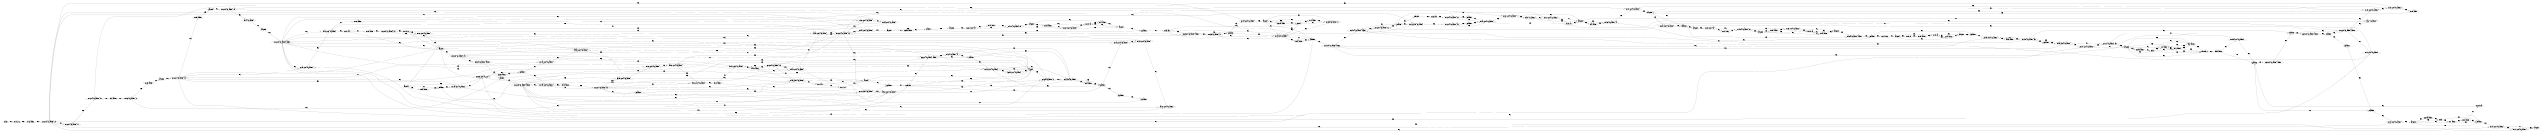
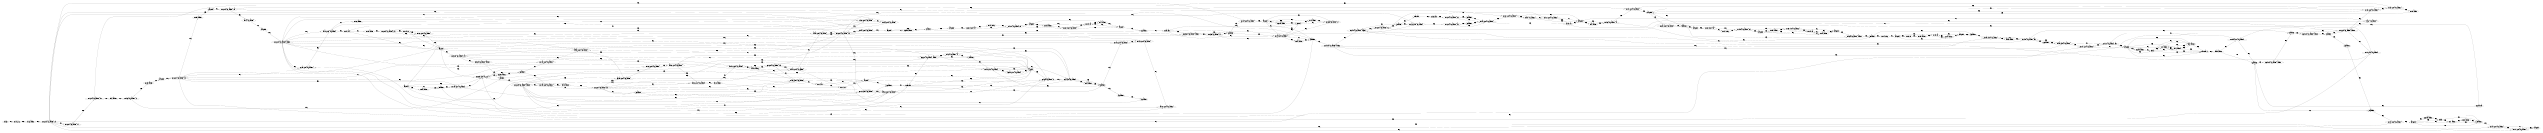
edge "movsx edx , byte [ rax + rcx ]" -> "cmp edx , address": added, label "CFG"
edge "test cl , address" -> "cmp edx , eax": now "mov edx , dword [ rbp - address ]" -> "cmp edx , eax"
